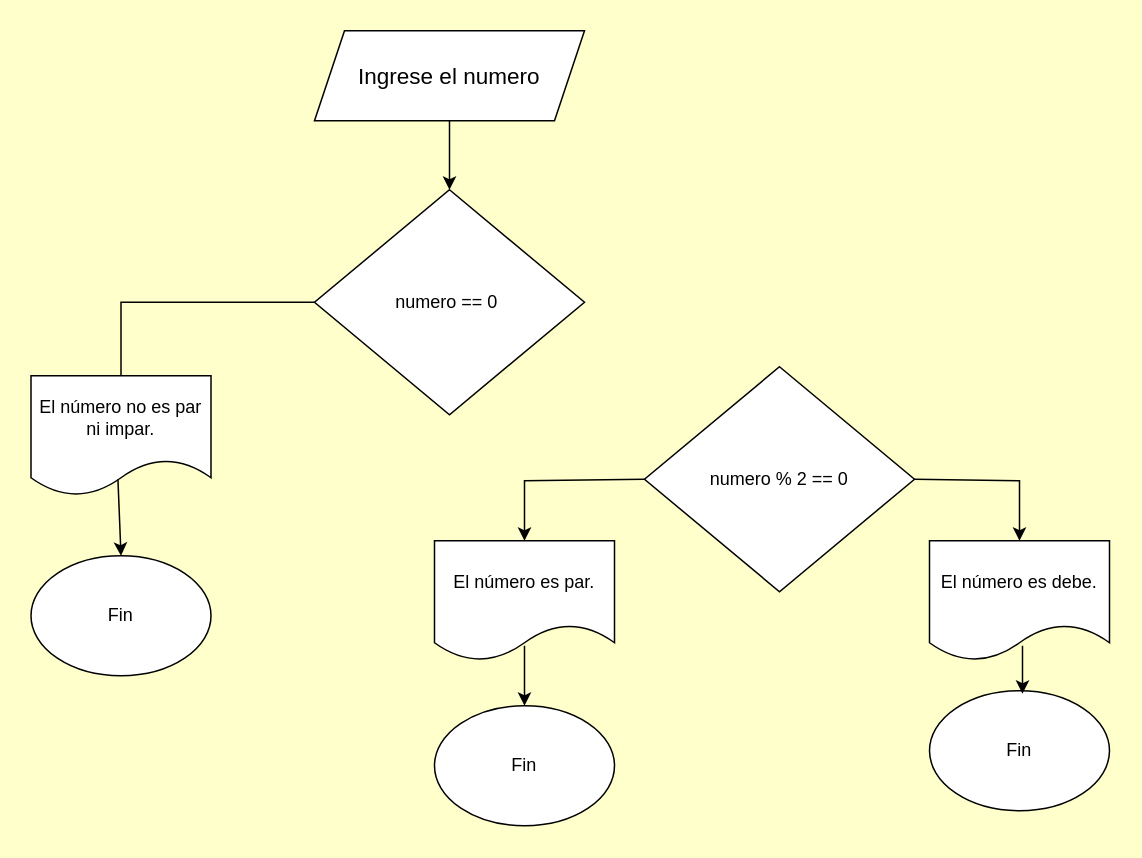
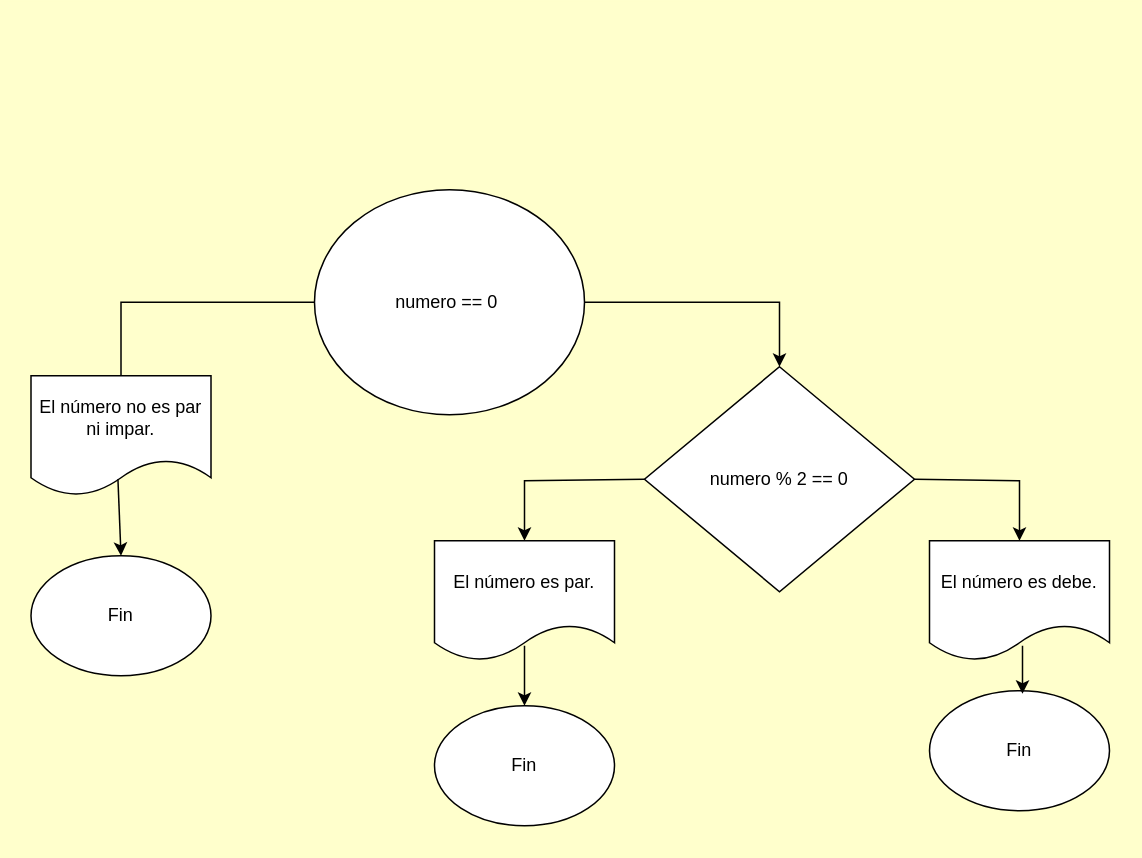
node "Ingrese el numero": removed
edge "Ingrese el numero" -> "numero == 0": removed
node "numero == 0": shape diamond -> ellipse
edge "numero == 0" -> "numero % 2 == 0": added
